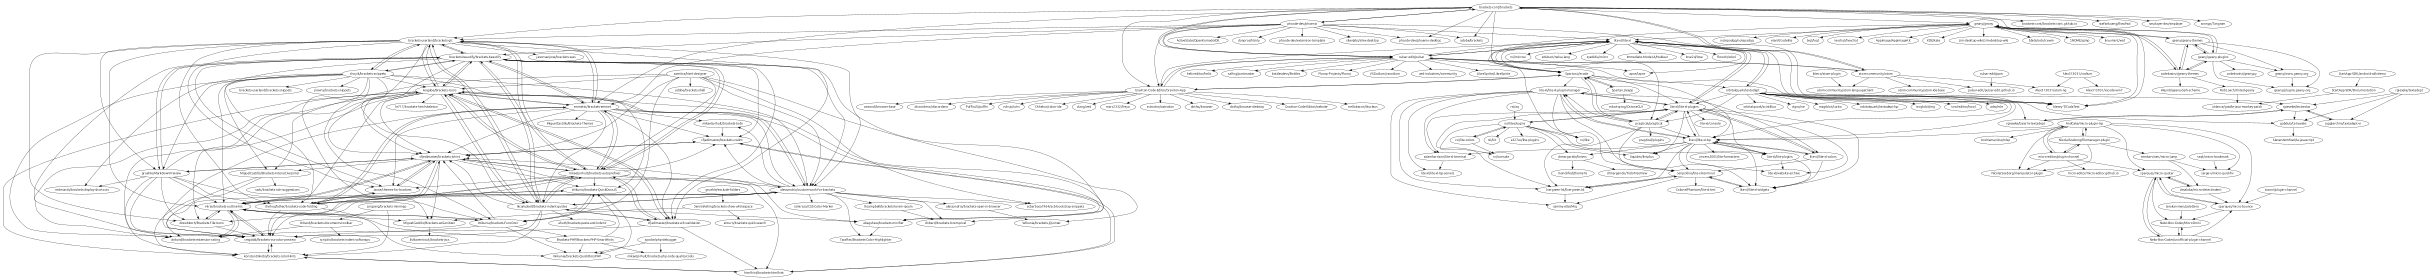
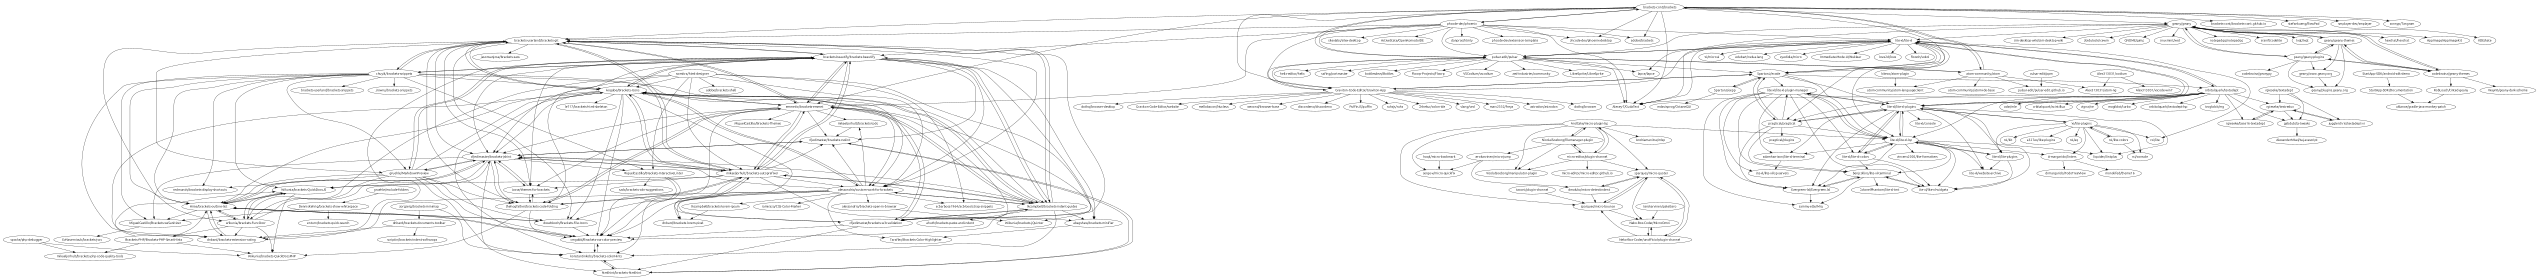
node "howl-editor/howl": removed
edge "rxi/aq" -> "rxi/lite-plugins": reversed
edge "lkcampbell/brackets-indent-guides" -> "emmetio/brackets-emmet": added
